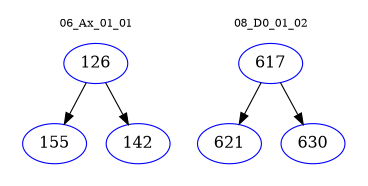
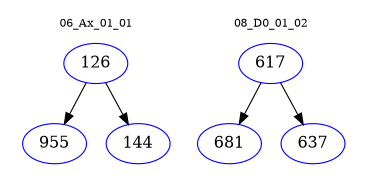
node "155": label "155" -> "955"
node "142": label "142" -> "144"
node "621": label "621" -> "681"
node "630": label "630" -> "637"
